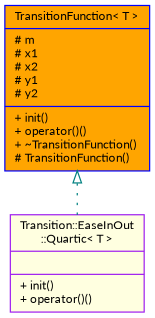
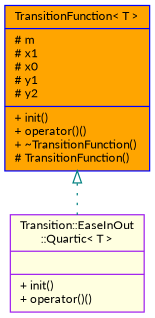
node "TransitionFunction< T >": text "# x2" -> "# x0"
